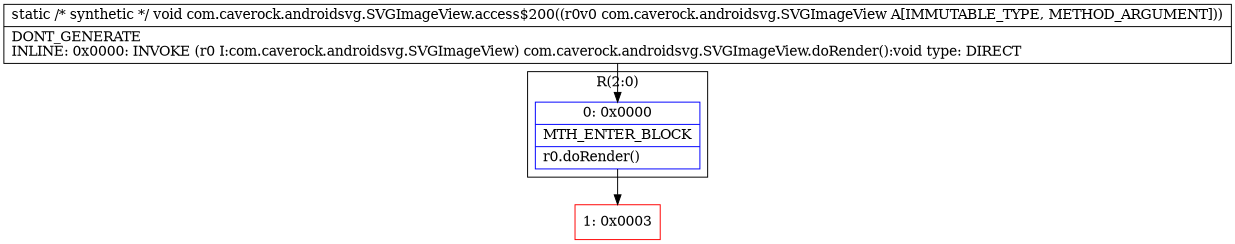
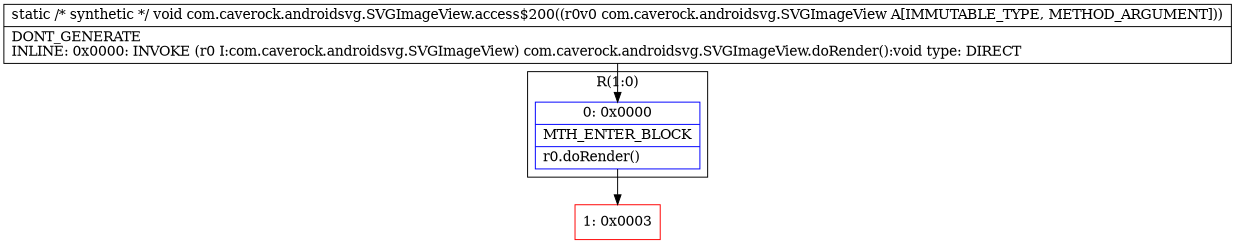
cluster "R(2:0)": label "R(2:0)" -> "R(1:0)"
